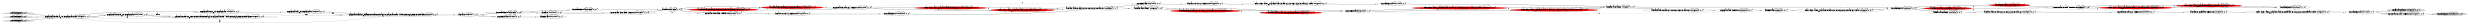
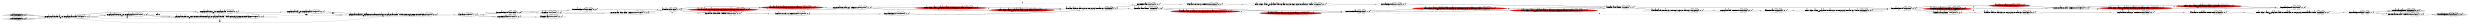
node "multiValueObjectTest['1', '0', '0']": removed
